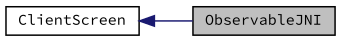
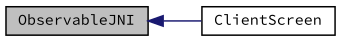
edge "ObservableJNI" -> "ClientScreen": reversed
